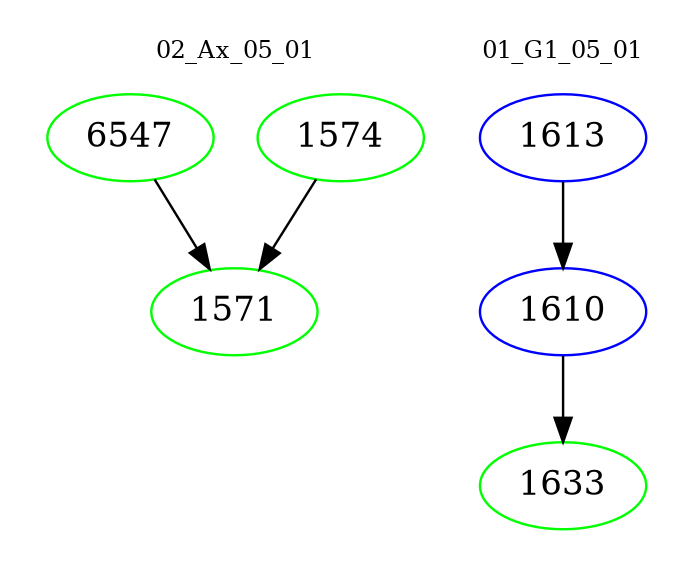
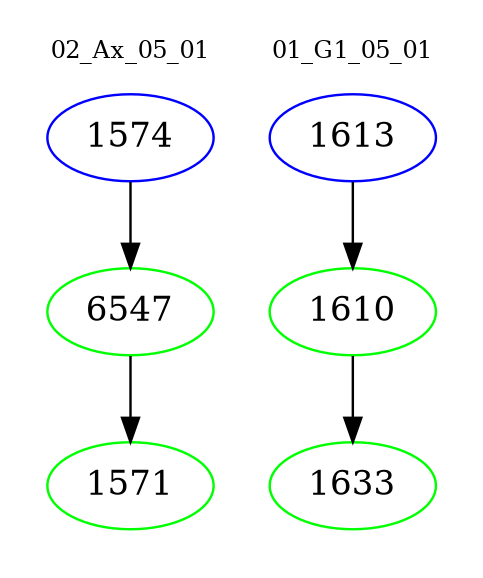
node "1574": color green -> blue
edge "1574" -> "1571": now "1574" -> "6547"
node "1610": color blue -> green
